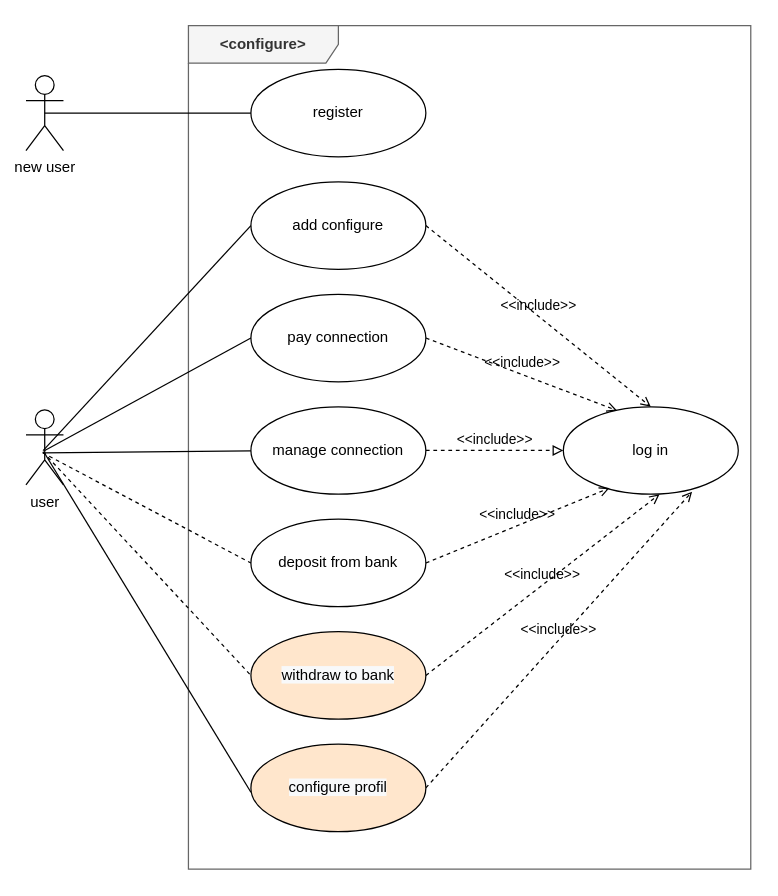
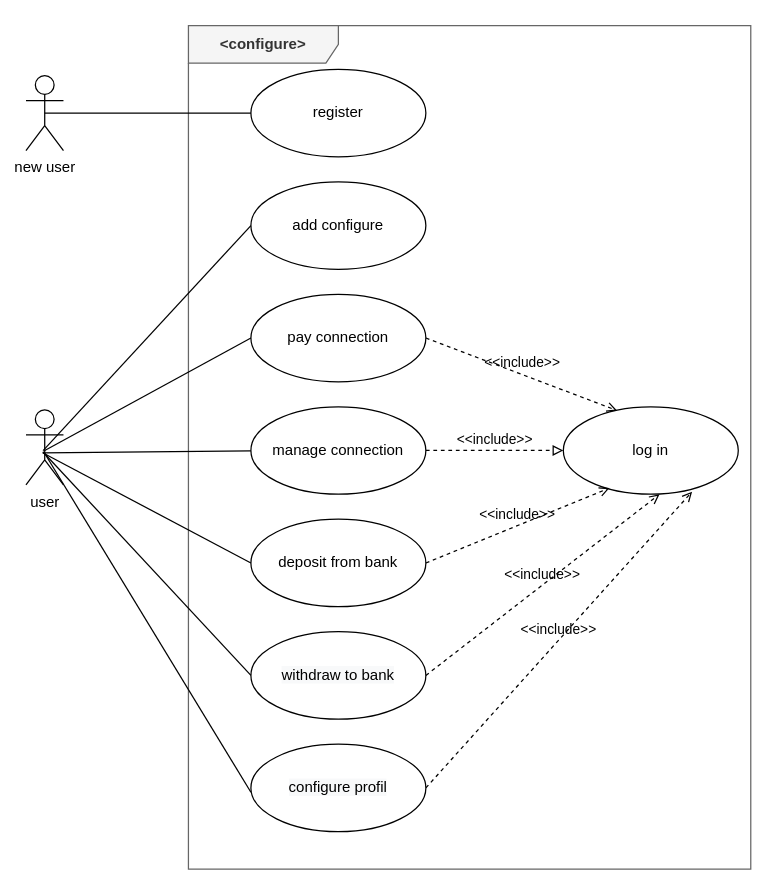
edge "add configure" -> "log in": removed, label "<<include>>"
edge "user" -- "deposit from bank": style dashed -> solid
edge "user" -- "withdraw to bank": style dashed -> solid
node "withdraw to bank": fillcolor #ffe6cc -> #ffffff
node "configure profil": fillcolor #ffe6cc -> #ffffff
